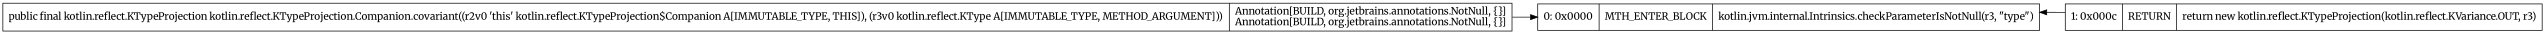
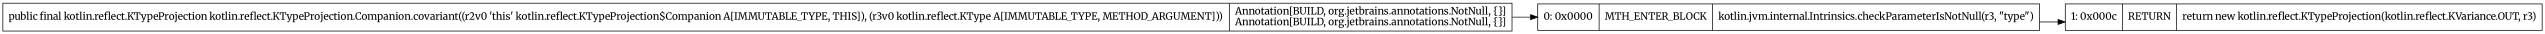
edge "1: 0x000c" -> "0: 0x0000": reversed
